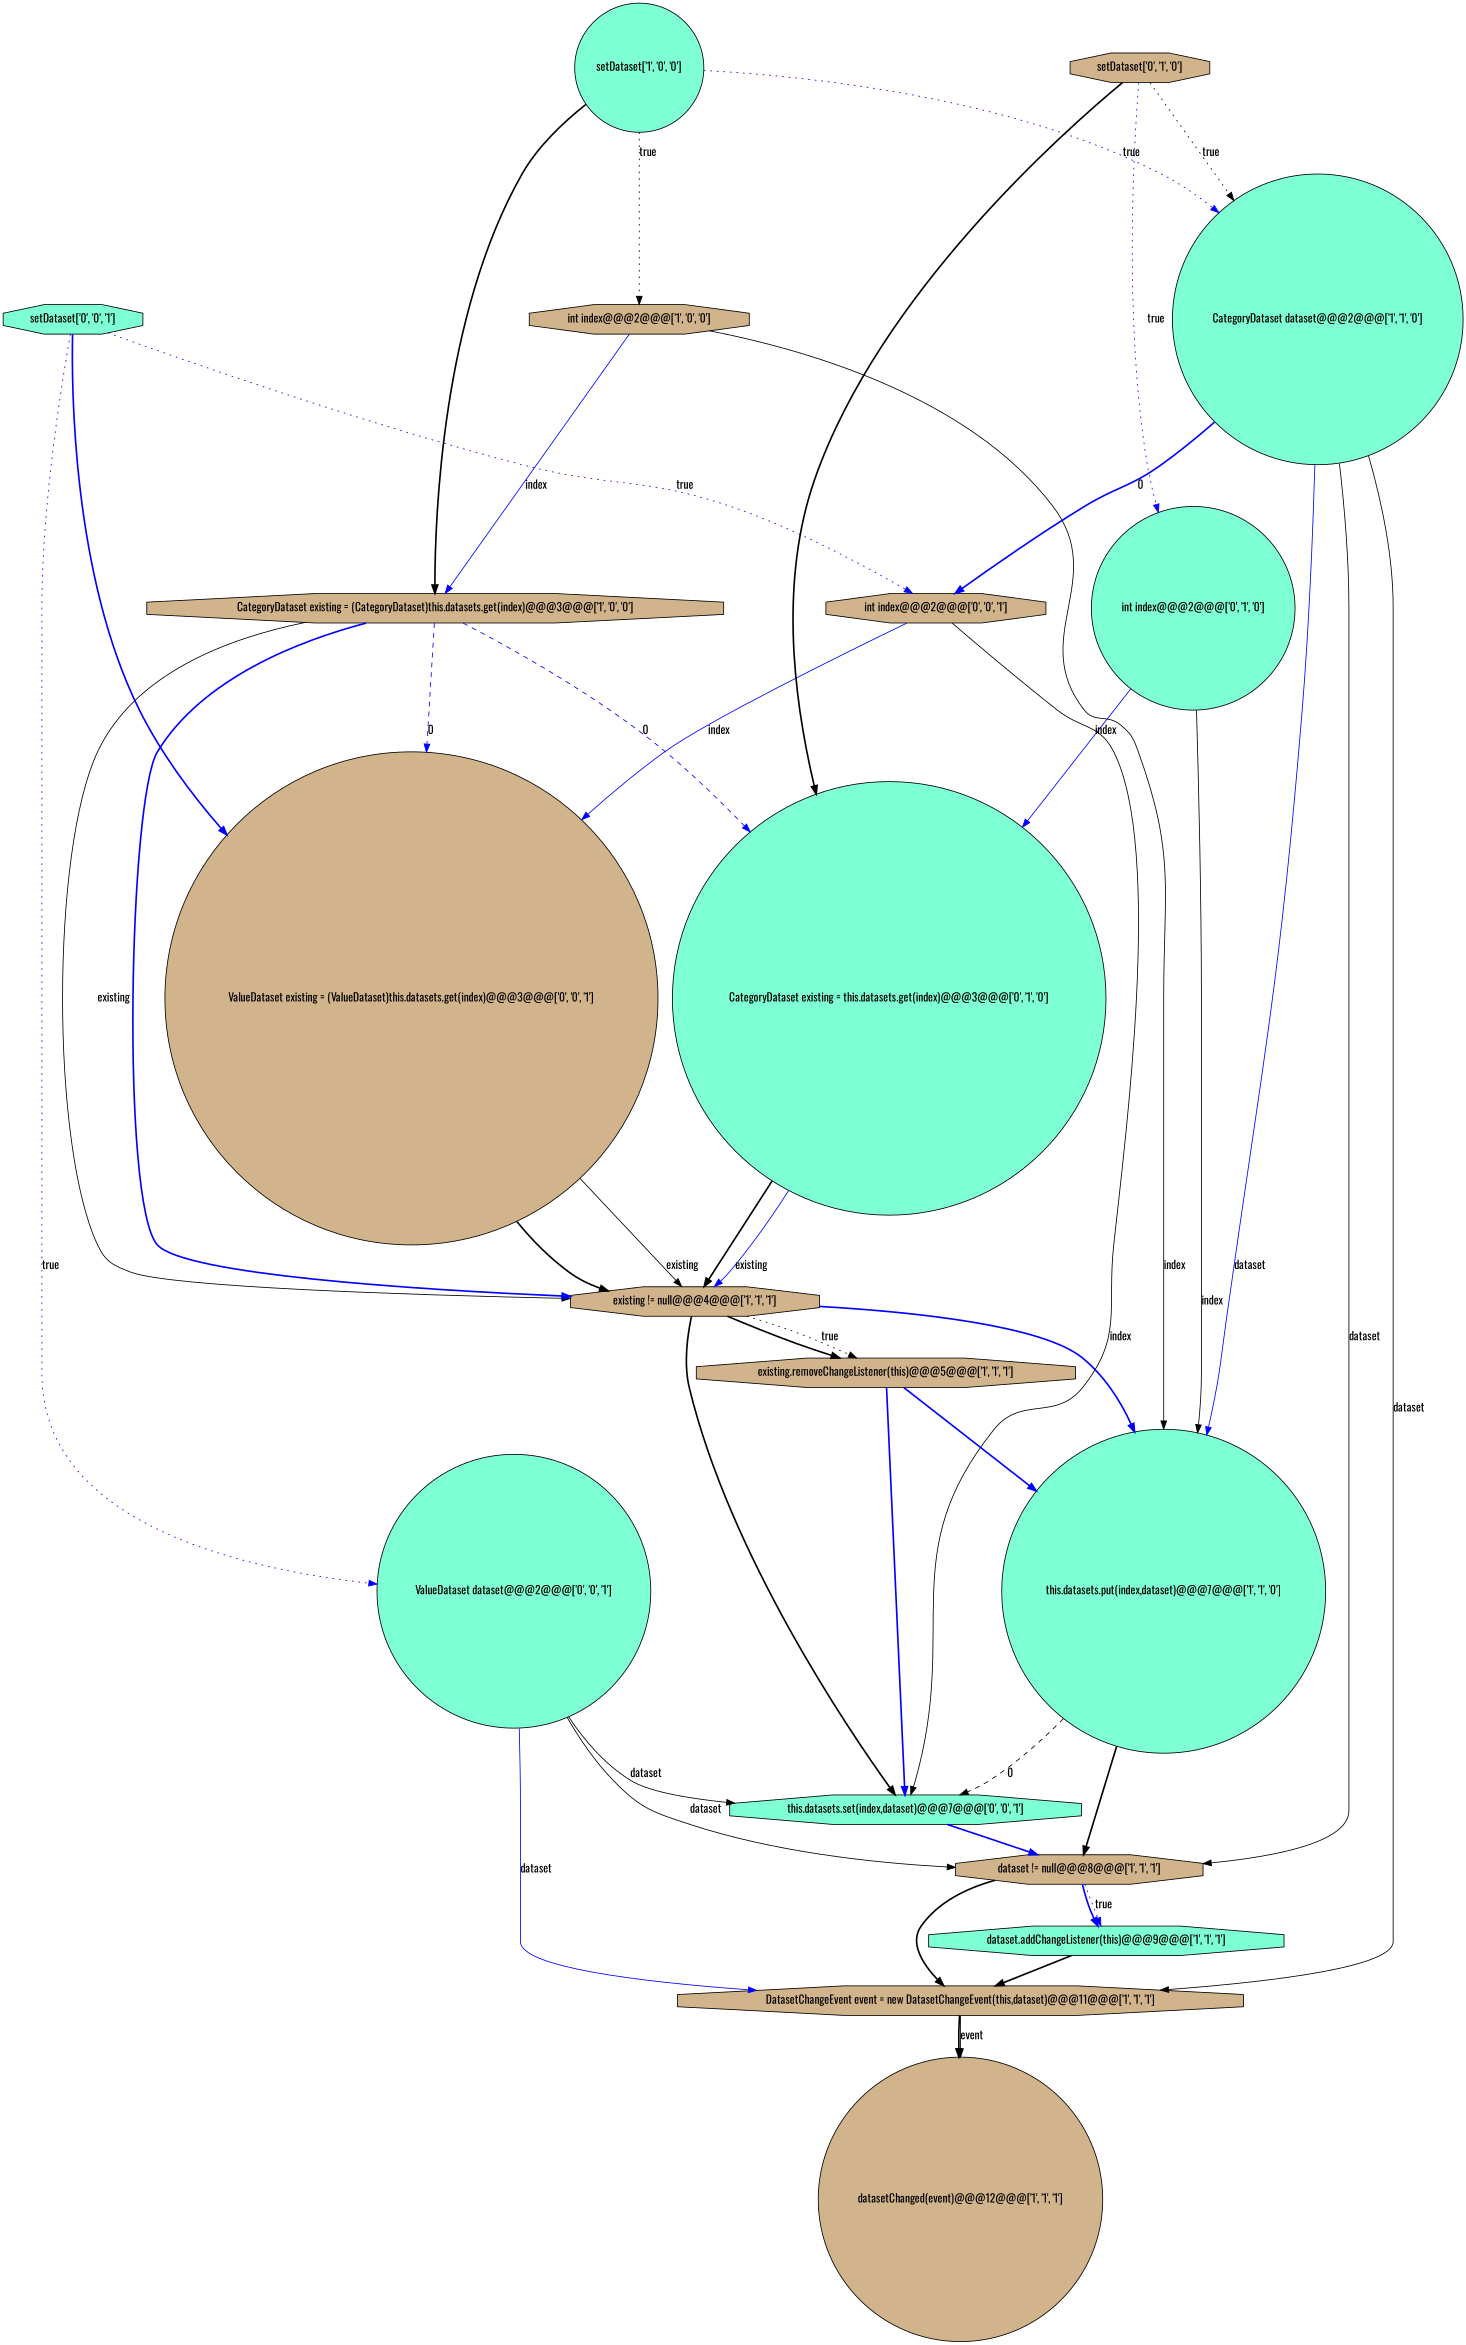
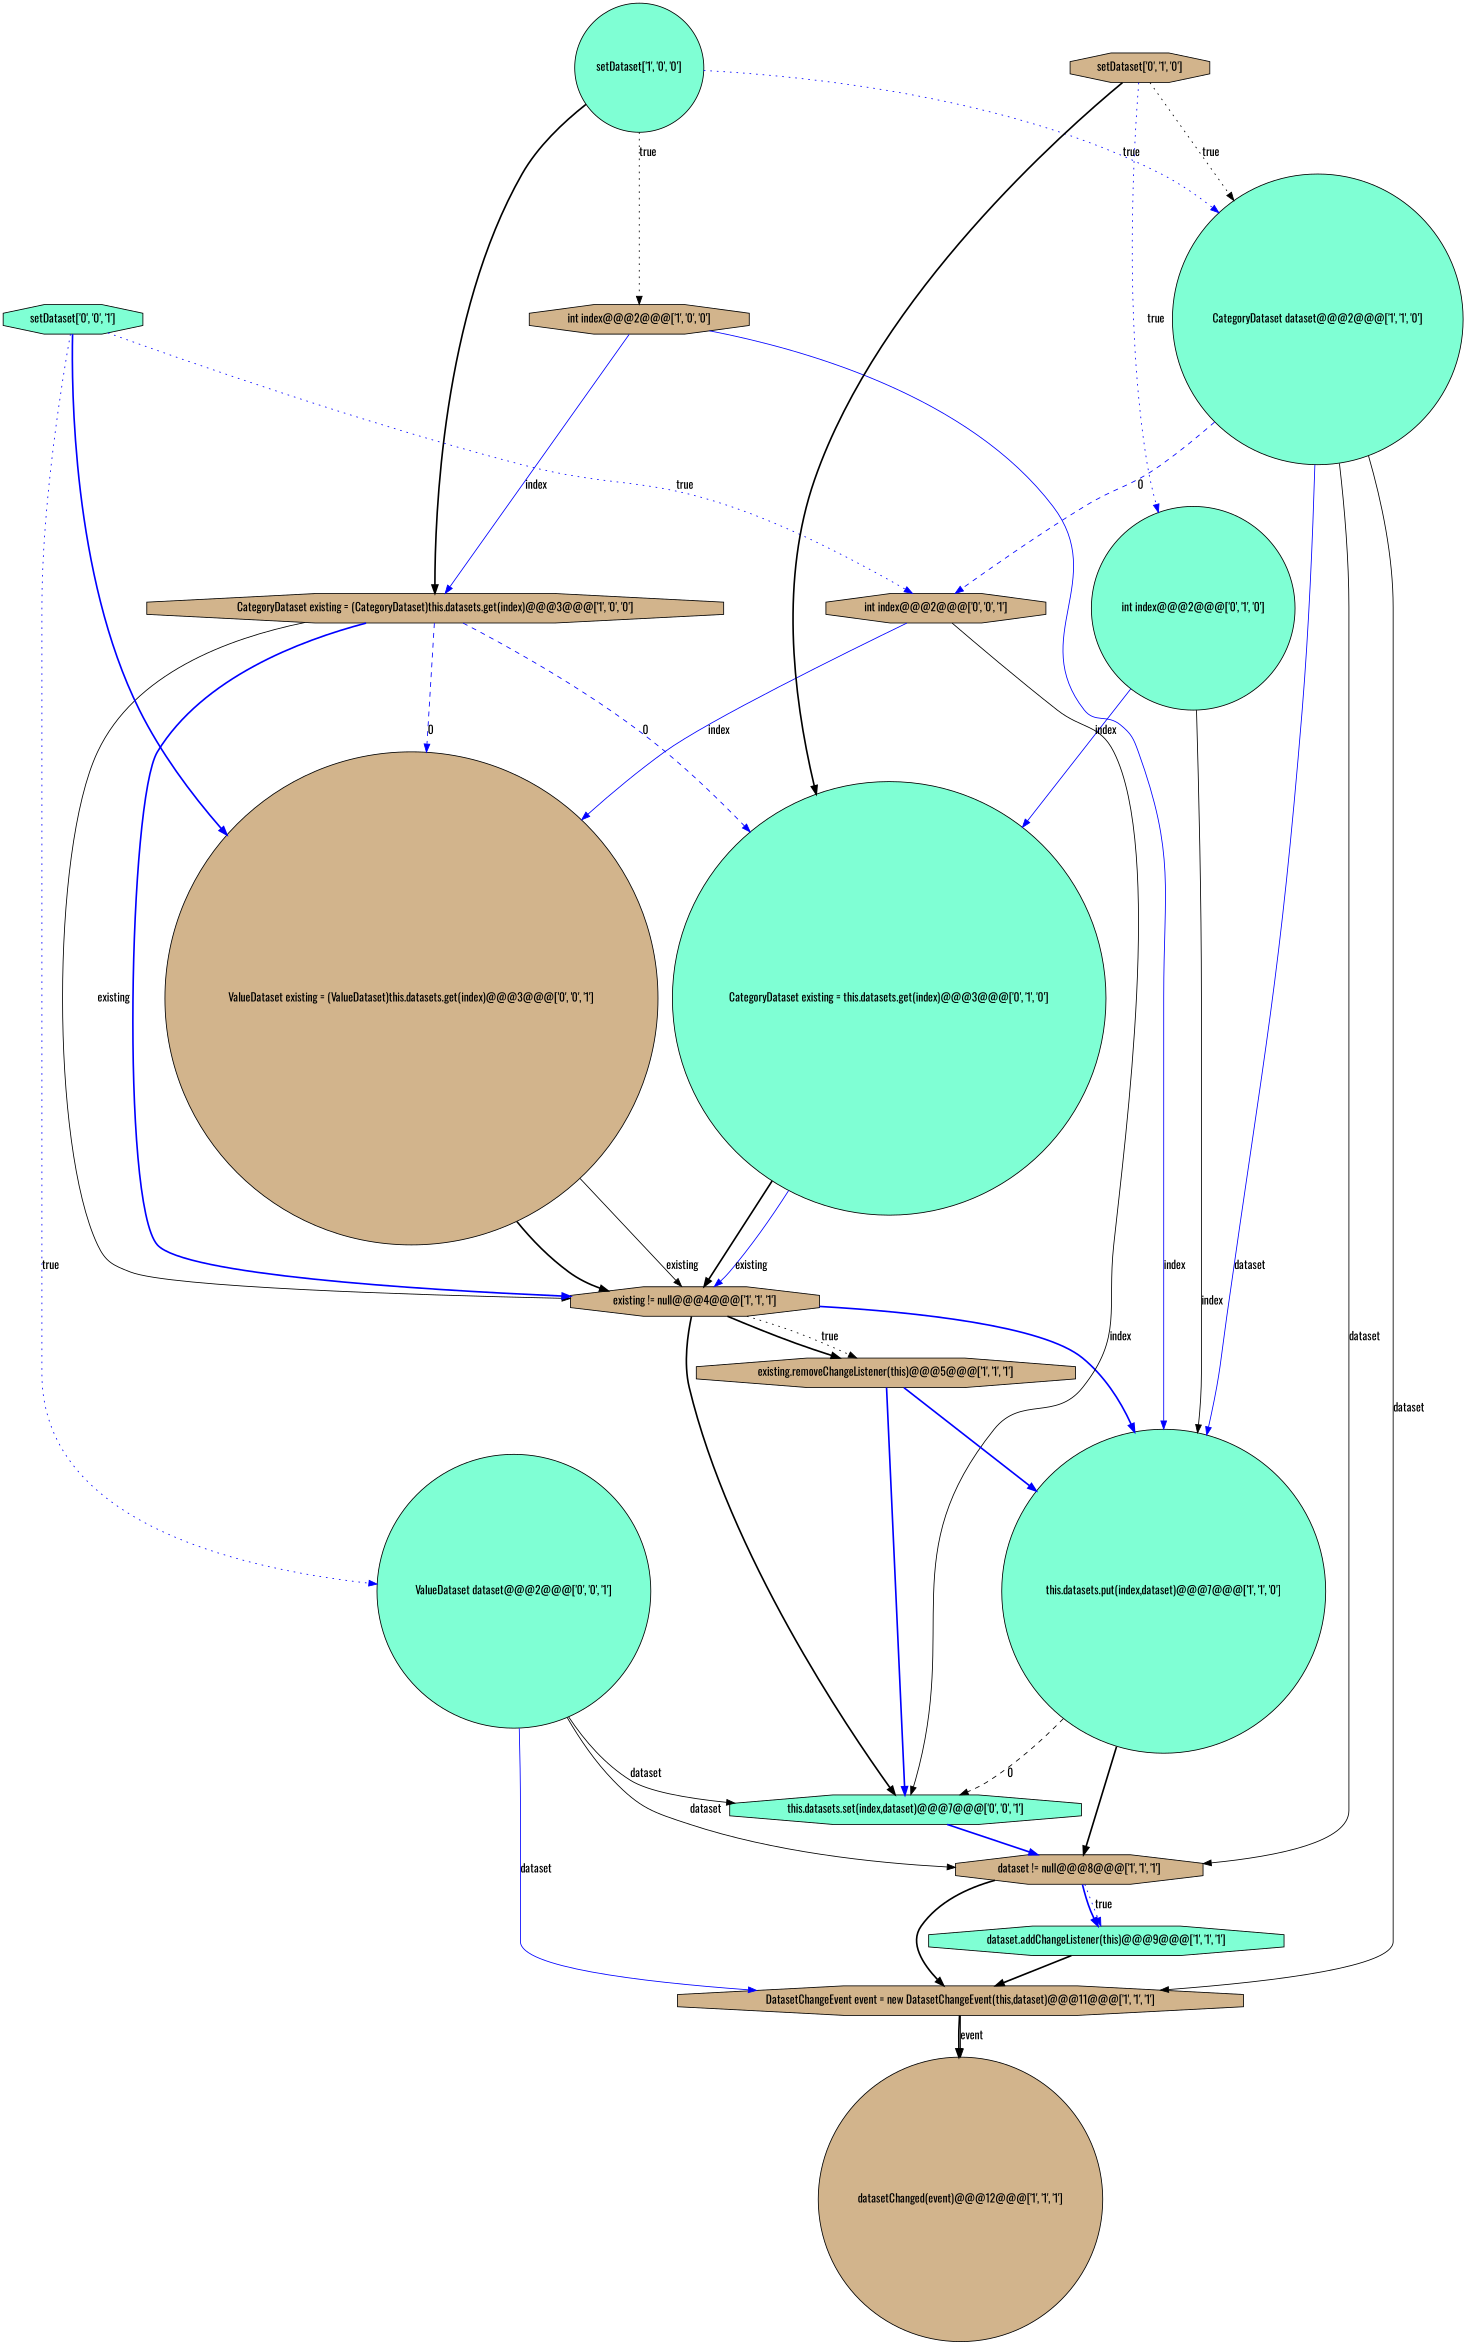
edge "CategoryDataset dataset@@@2@@@['1', '1', '0']" -> "int index@@@2@@@['0', '0', '1']": style bold -> dashed
edge "int index@@@2@@@['1', '0', '0']" -> "this.datasets.put(index,dataset)@@@7@@@['1', '1', '0']": color black -> blue
